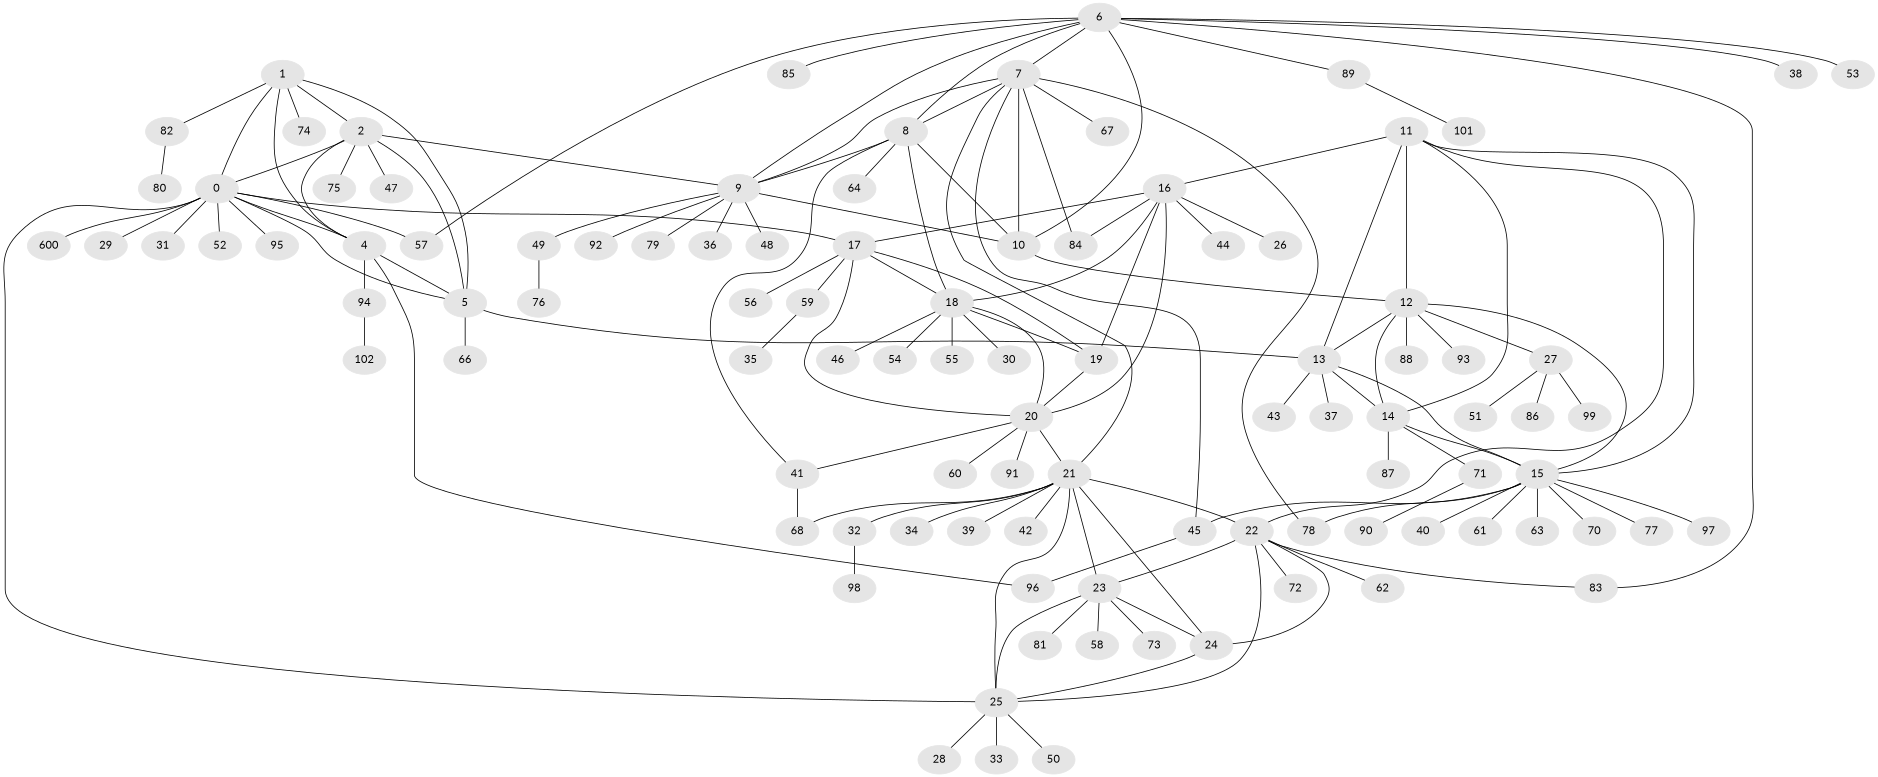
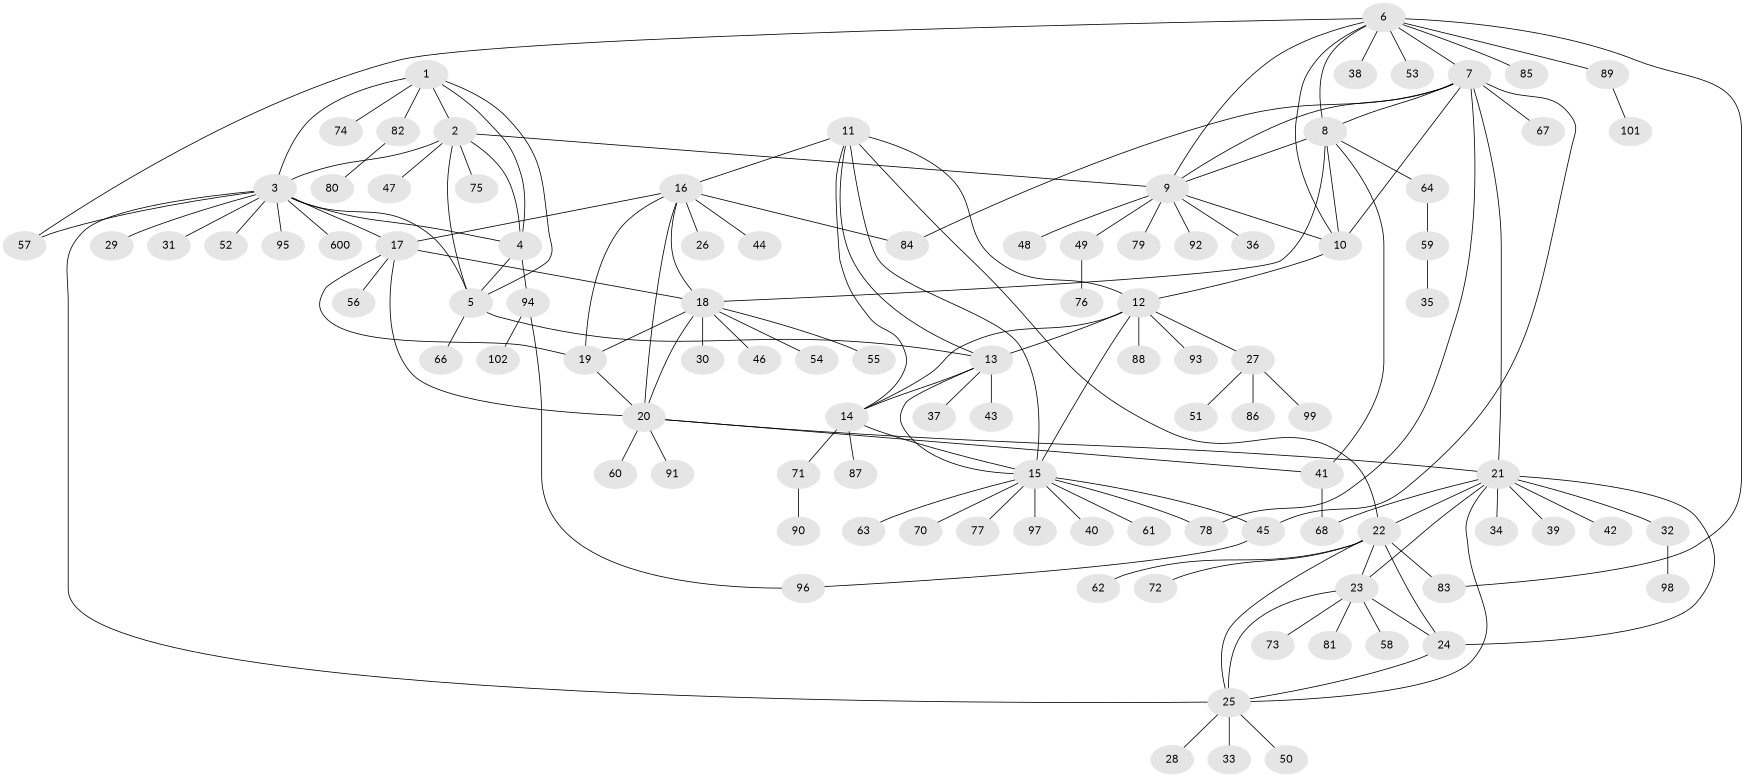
node "0": label "0" -> "3"
edge "17" -- "59": now "64" -- "59"
edge "4" -- "96": now "94" -- "96"
